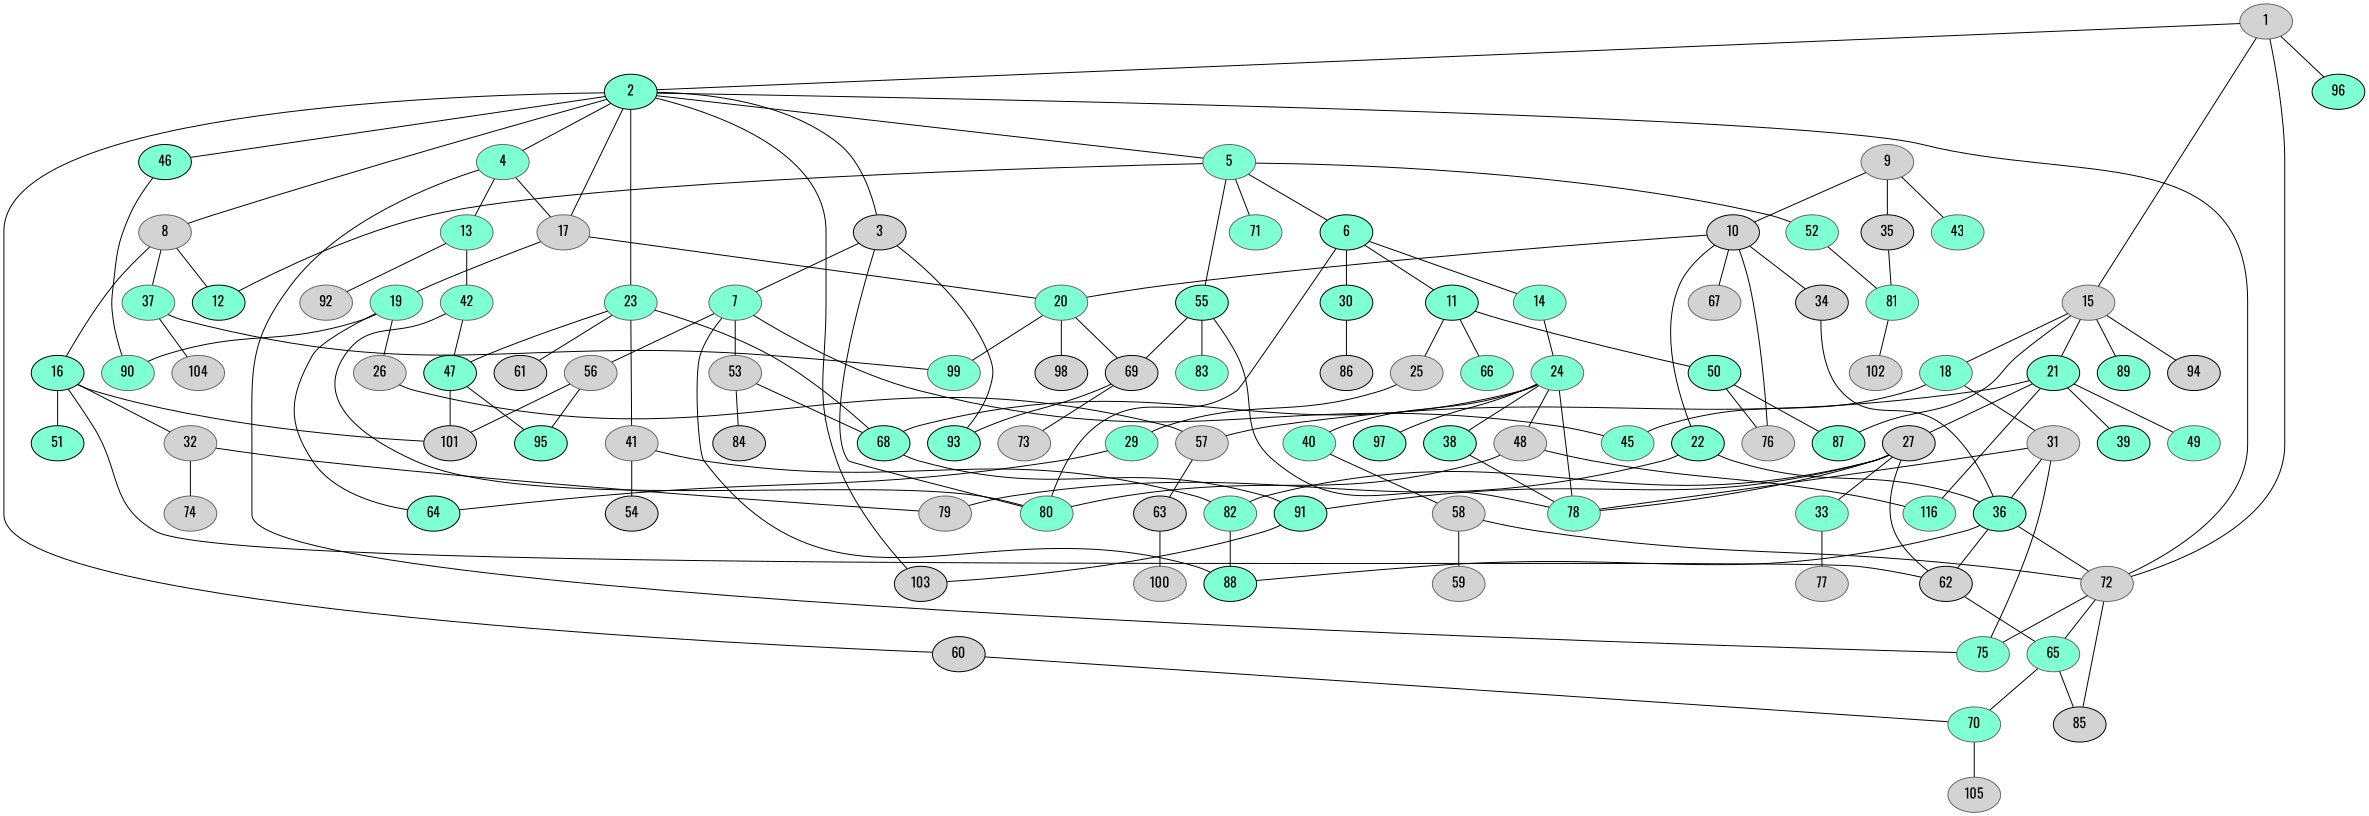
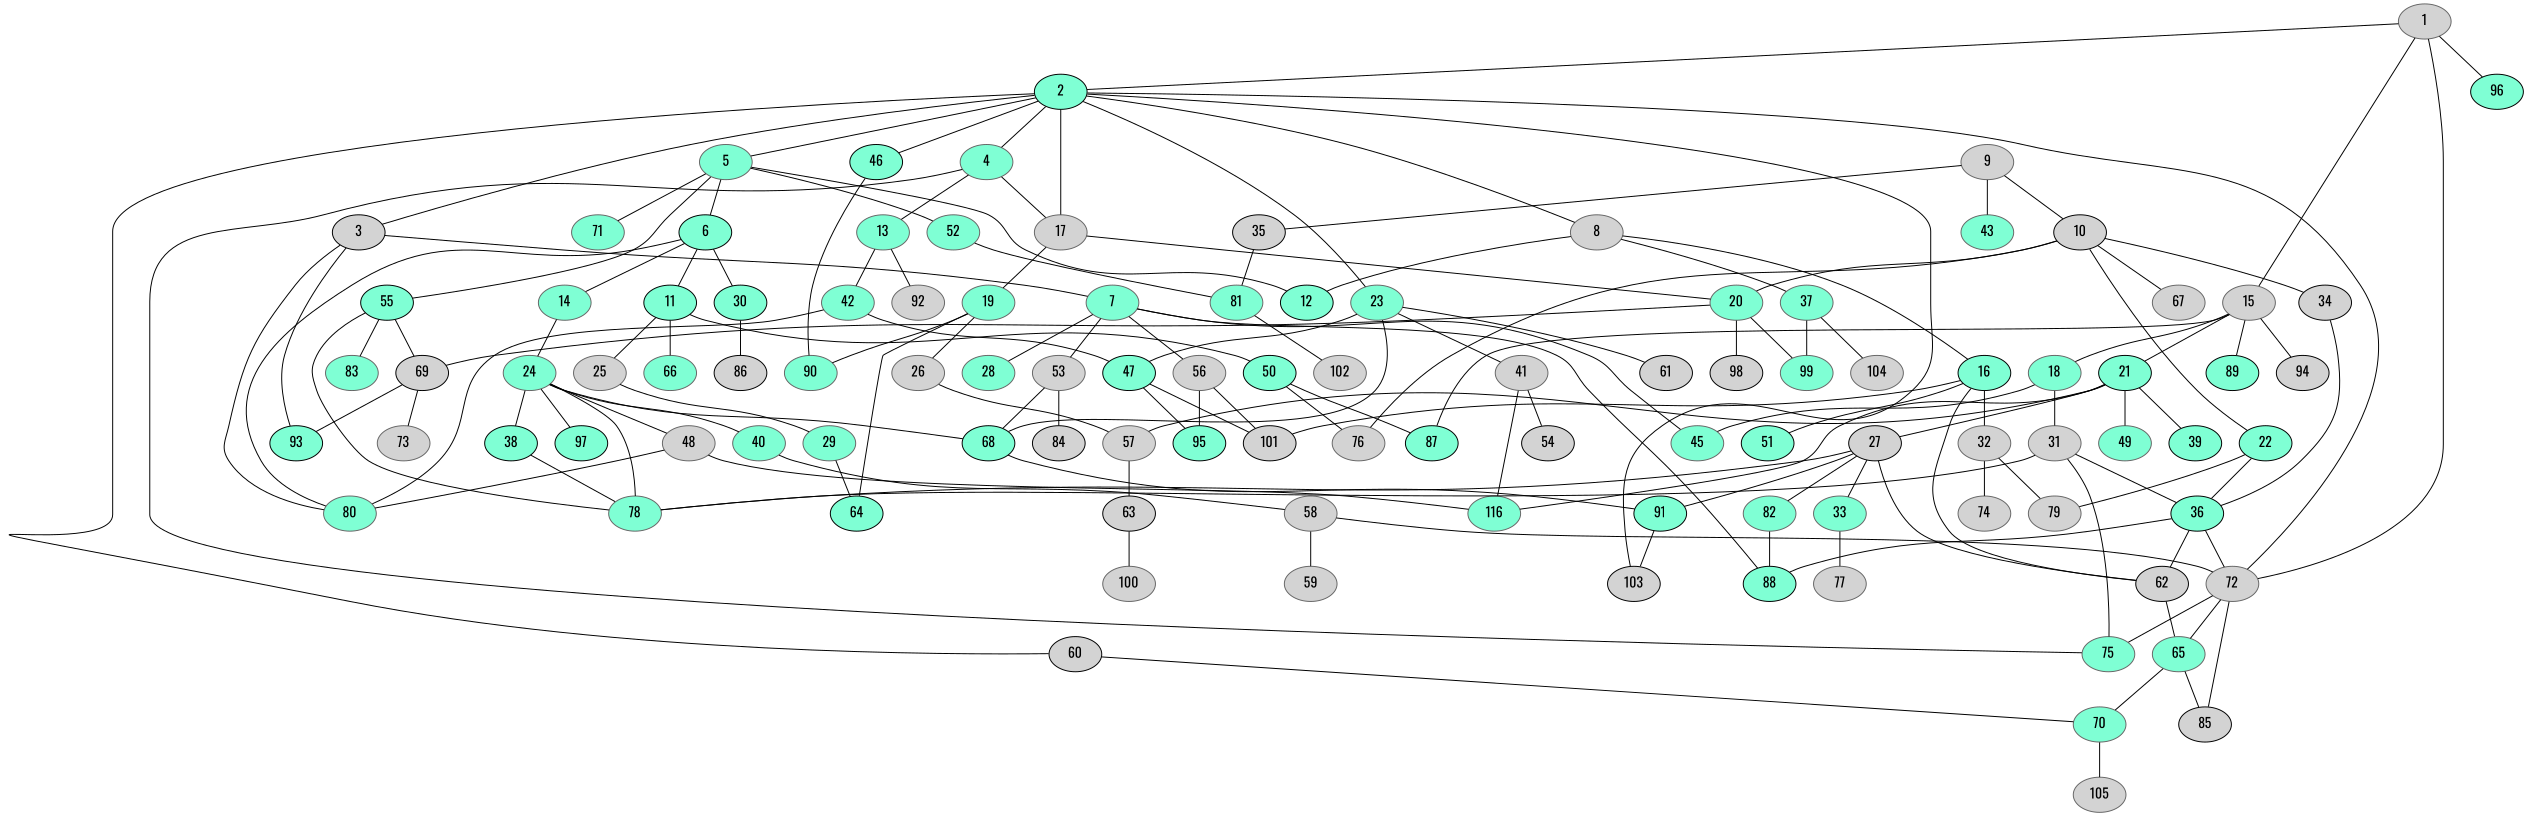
node "28": added
edge "41" -- "82": now "41" -- "116"
